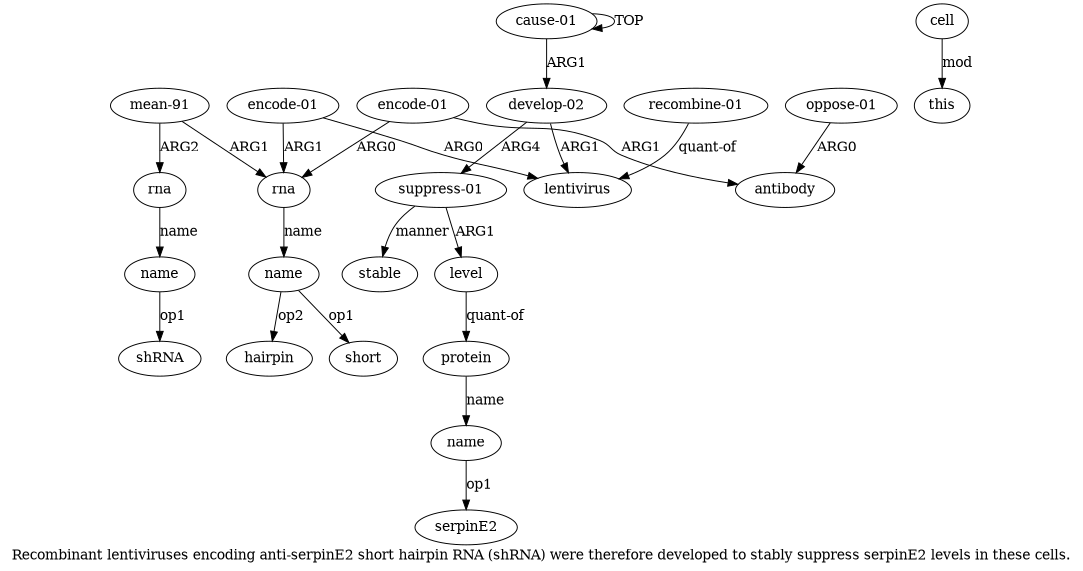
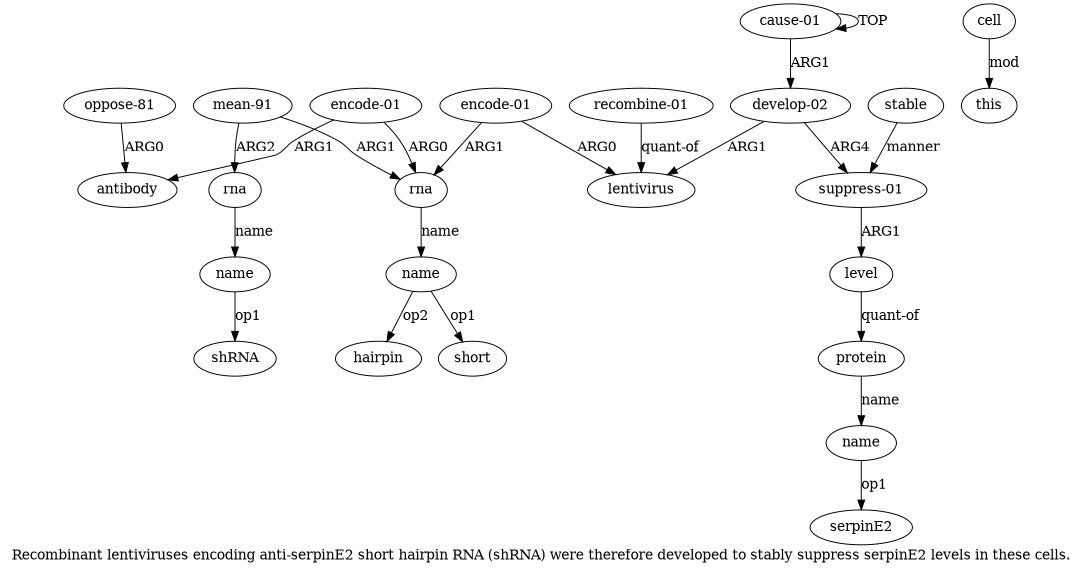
node "oppose-01": label "oppose-01" -> "oppose-81"
edge "suppress-01" -> "stable": reversed
